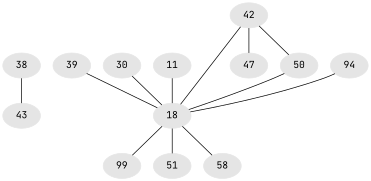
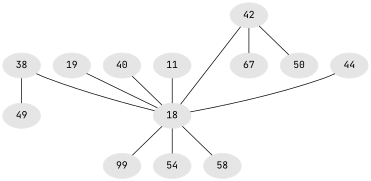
node "39": label "39" -> "19"
node "30": label "30" -> "40"
node "47": label "47" -> "67"
node "94": label "94" -> "44"
edge "50" -- "18": now "38" -- "18"
node "43": label "43" -> "49"
node "51": label "51" -> "54"
